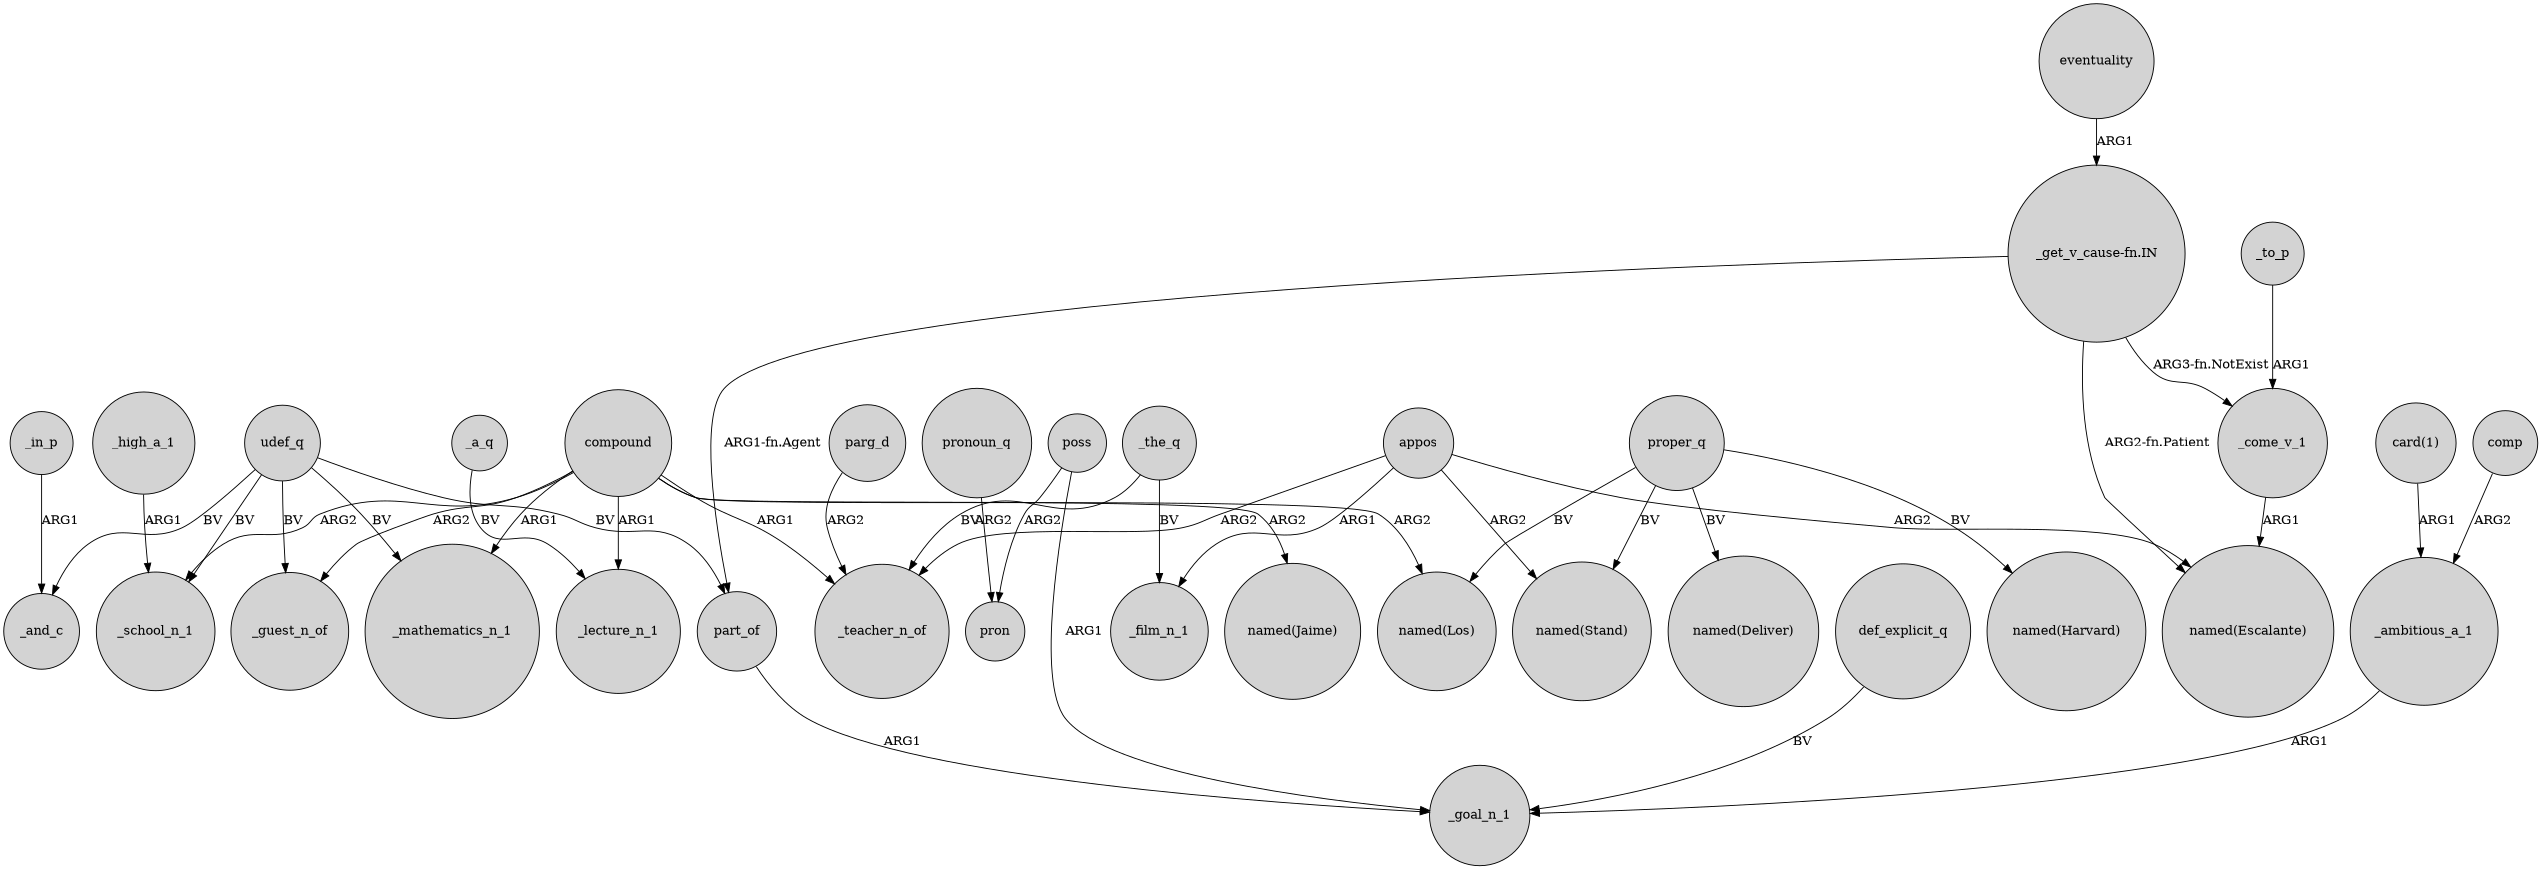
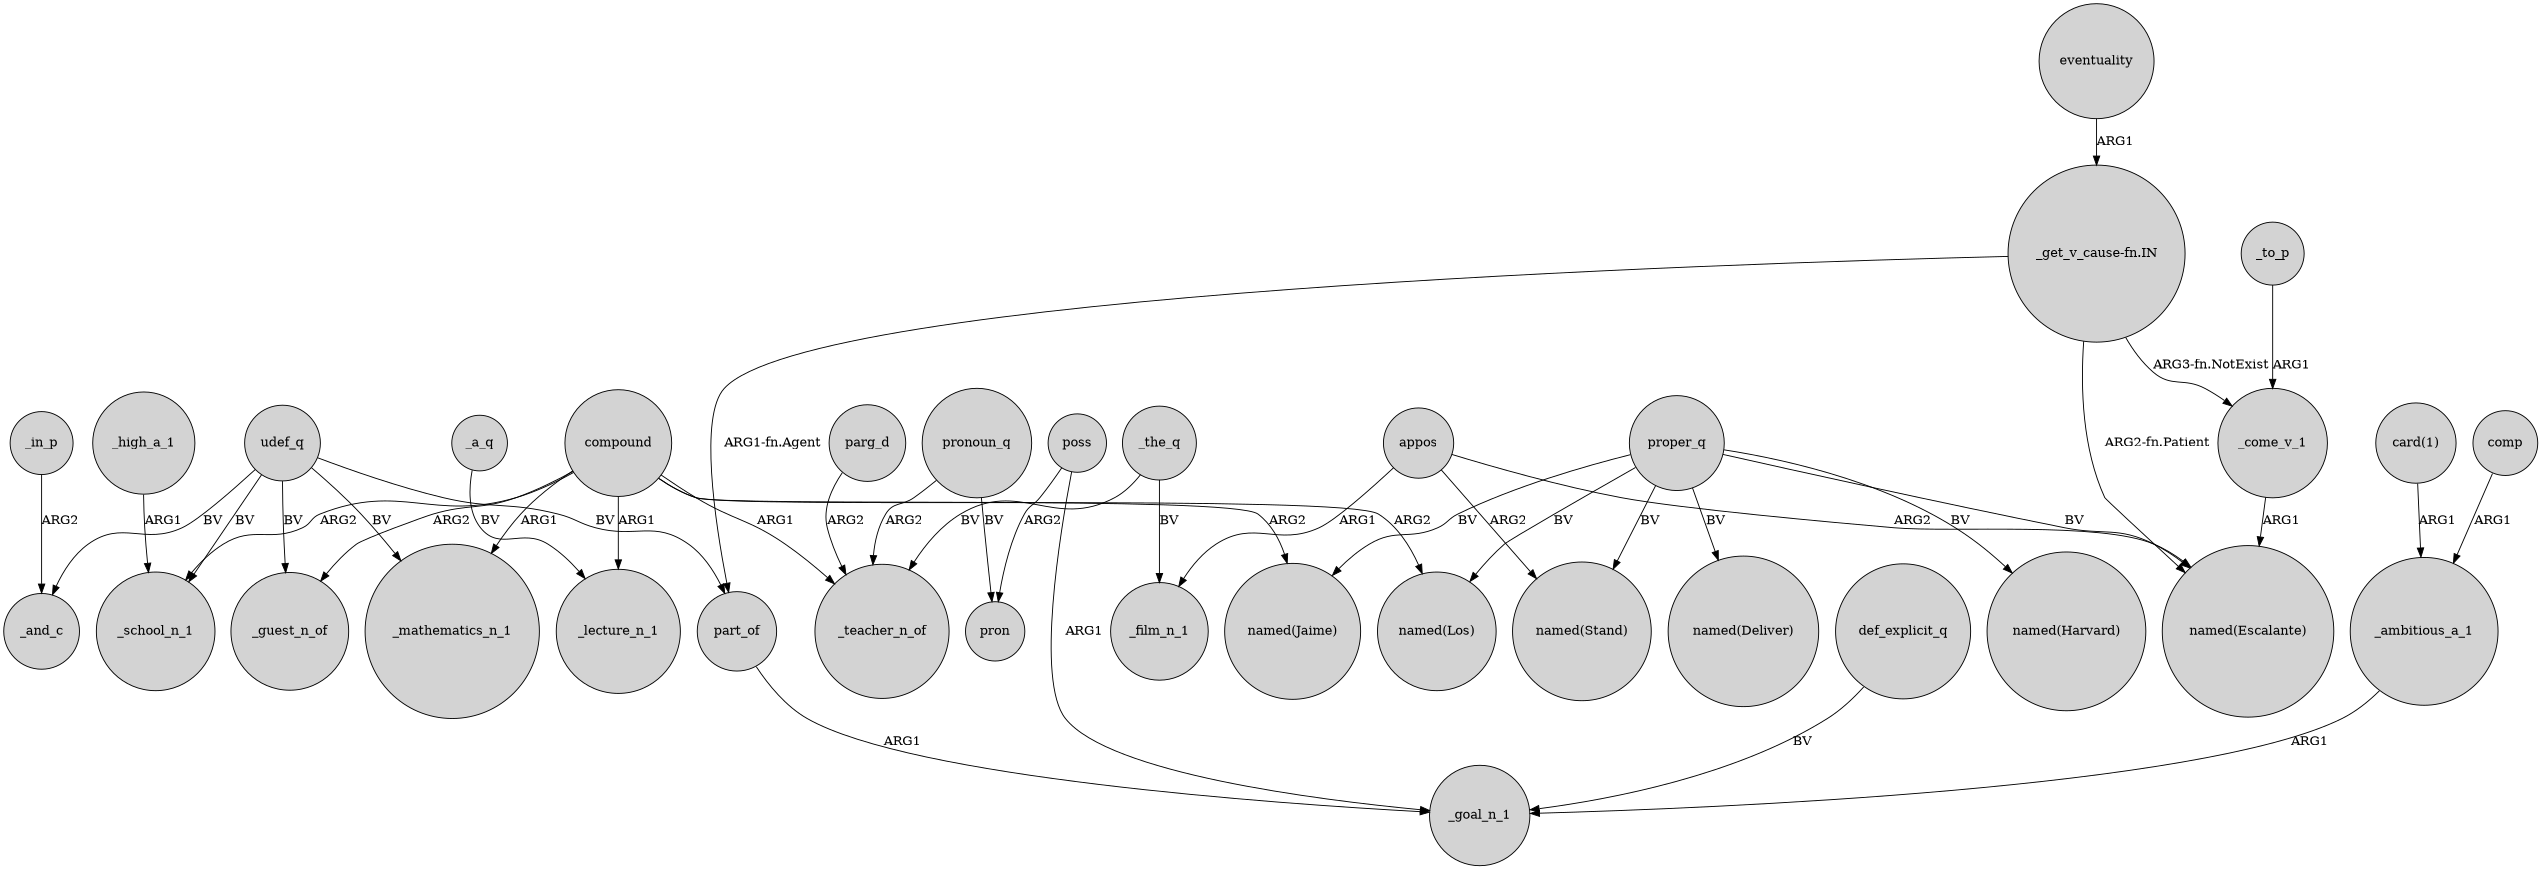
edge "proper_q" -> "named(Jaime)": added, label "BV"
edge "proper_q" -> "named(Escalante)": added, label "BV"
edge "_in_p" -> "_and_c": label "ARG1" -> "ARG2"
edge "pronoun_q" -> "pron": label "ARG2" -> "BV"
edge "comp" -> "_ambitious_a_1": label "ARG2" -> "ARG1"
edge "appos" -> "_teacher_n_of": now "pronoun_q" -> "_teacher_n_of"
